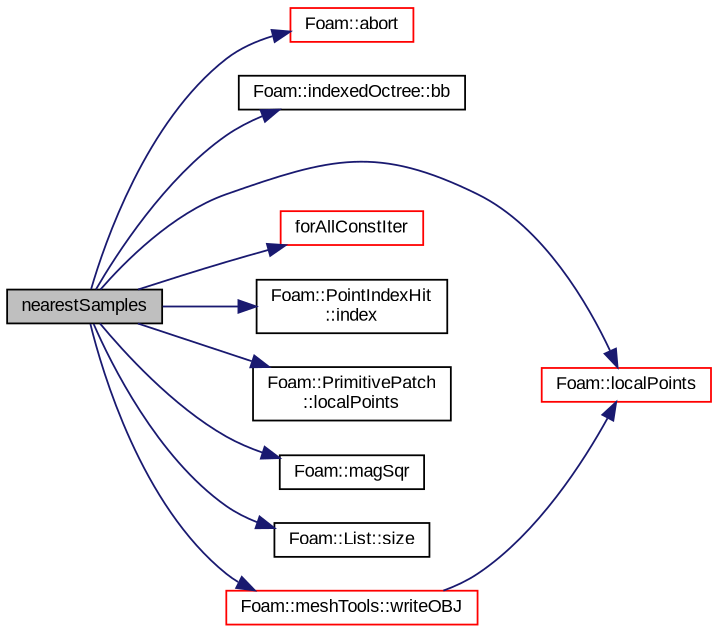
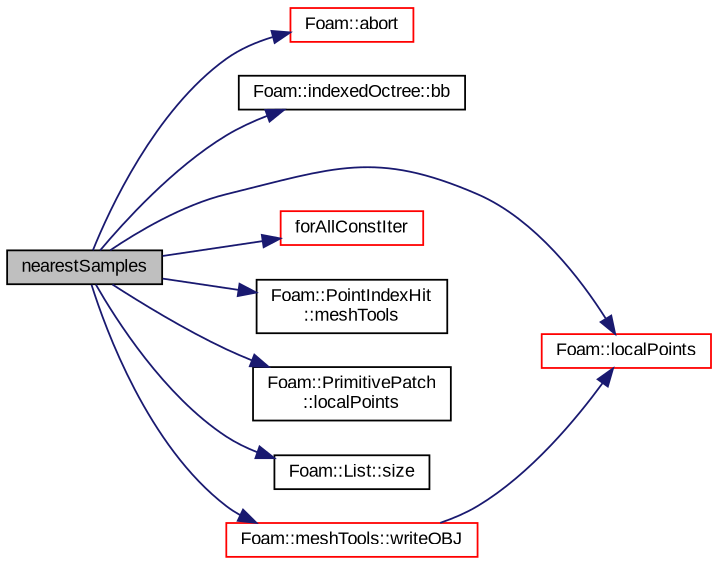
node "Foam::PointIndexHit ::index": label "Foam::PointIndexHit ::index" -> "Foam::PointIndexHit ::meshTools"
node "Foam::magSqr": removed
